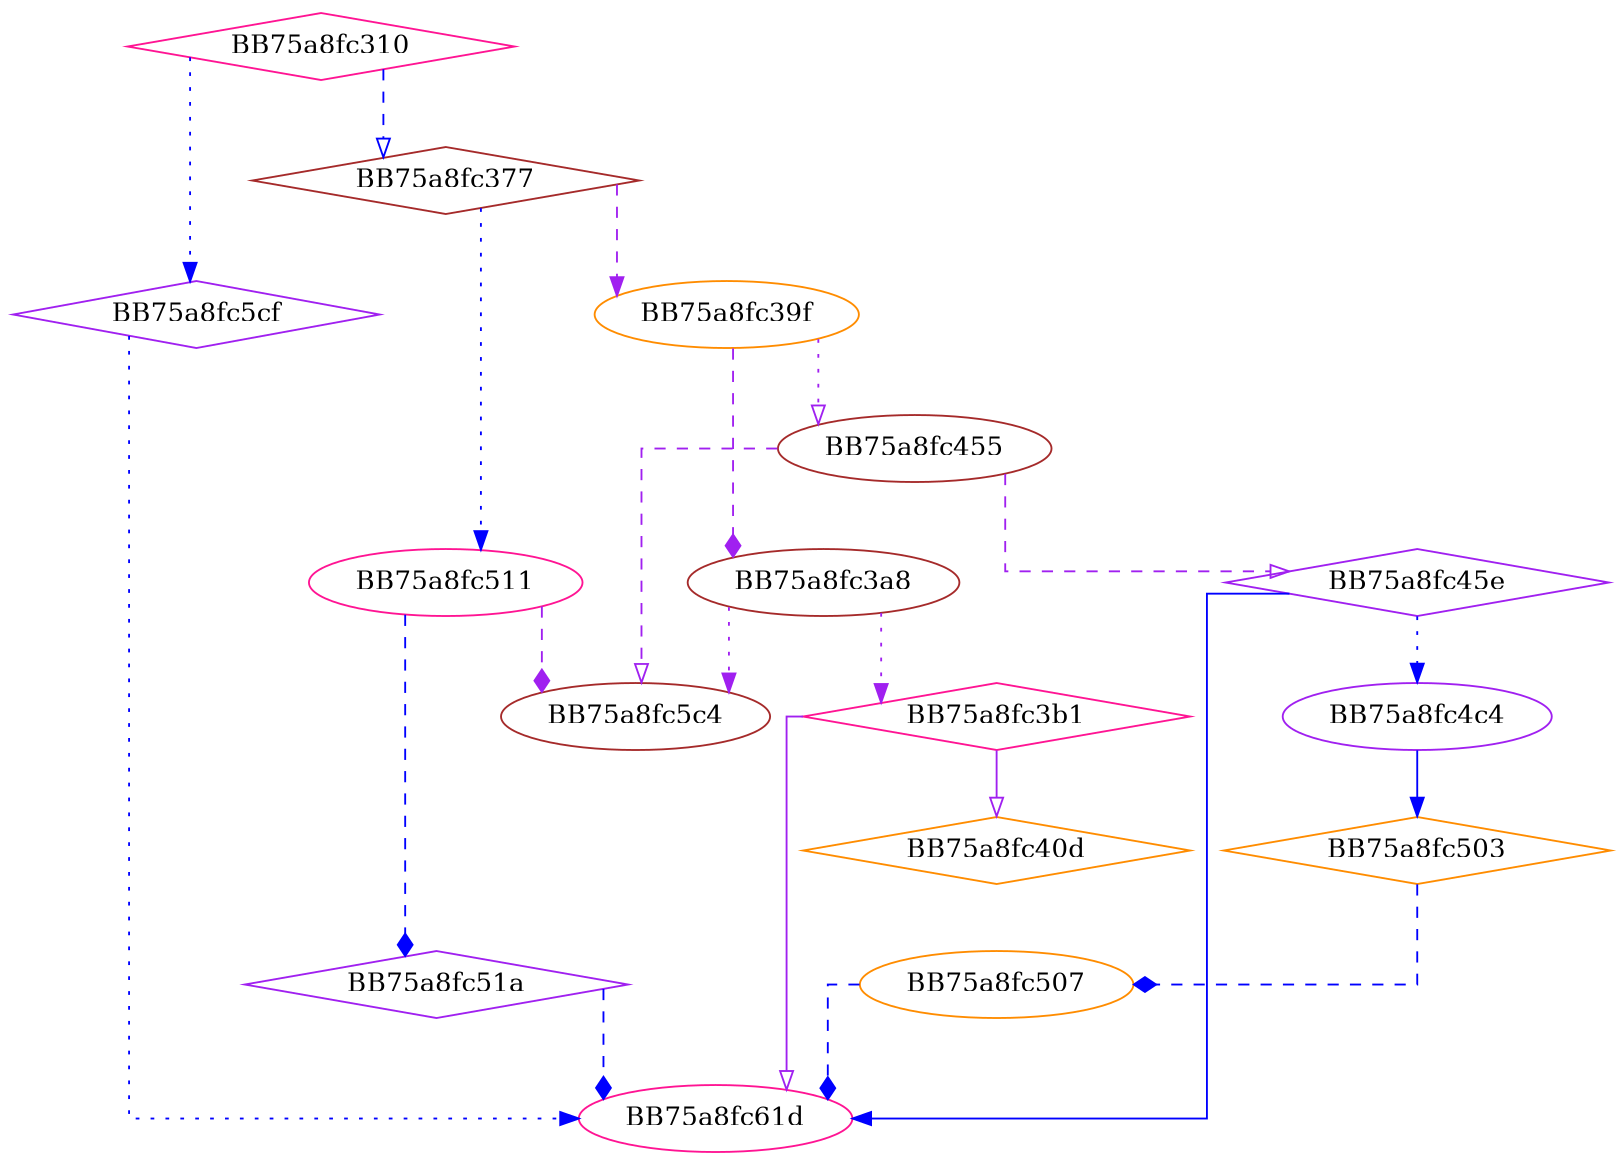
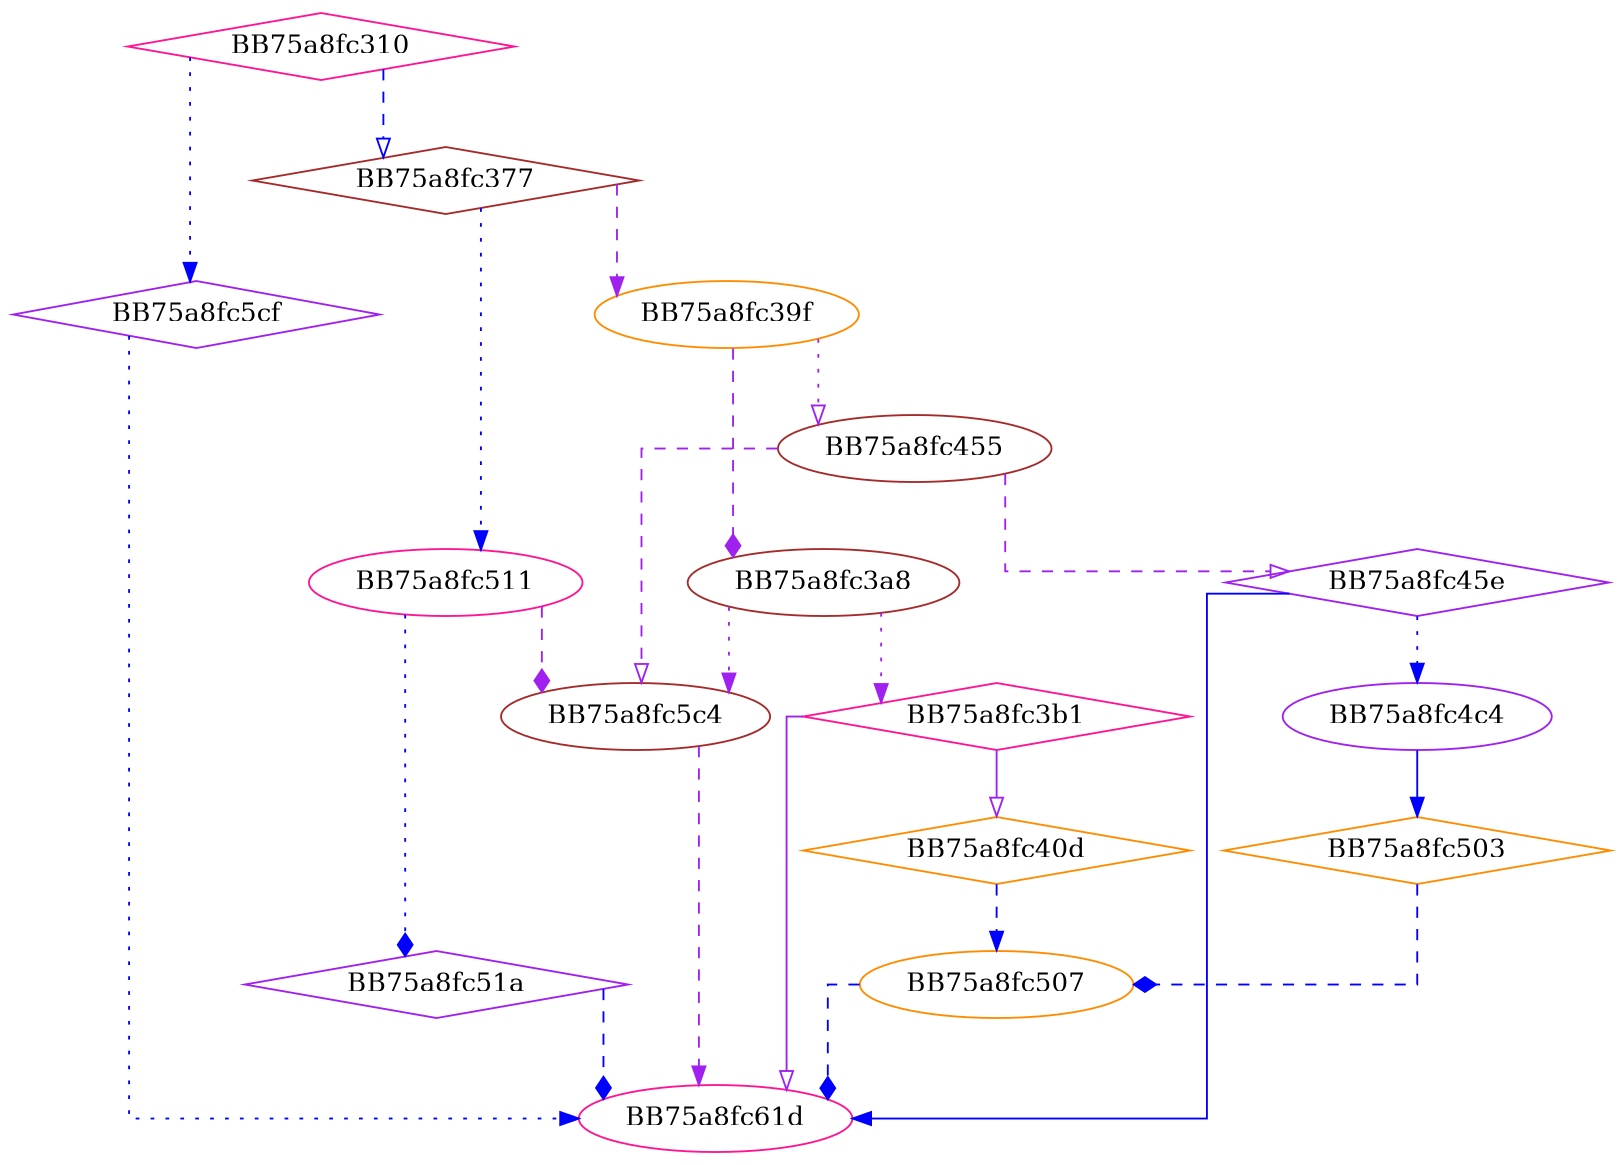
edge "BB75a8fc511" -> "BB75a8fc51a": style dashed -> dotted
edge "BB75a8fc5c4" -> "BB75a8fc61d": added
edge "BB75a8fc40d" -> "BB75a8fc507": added
